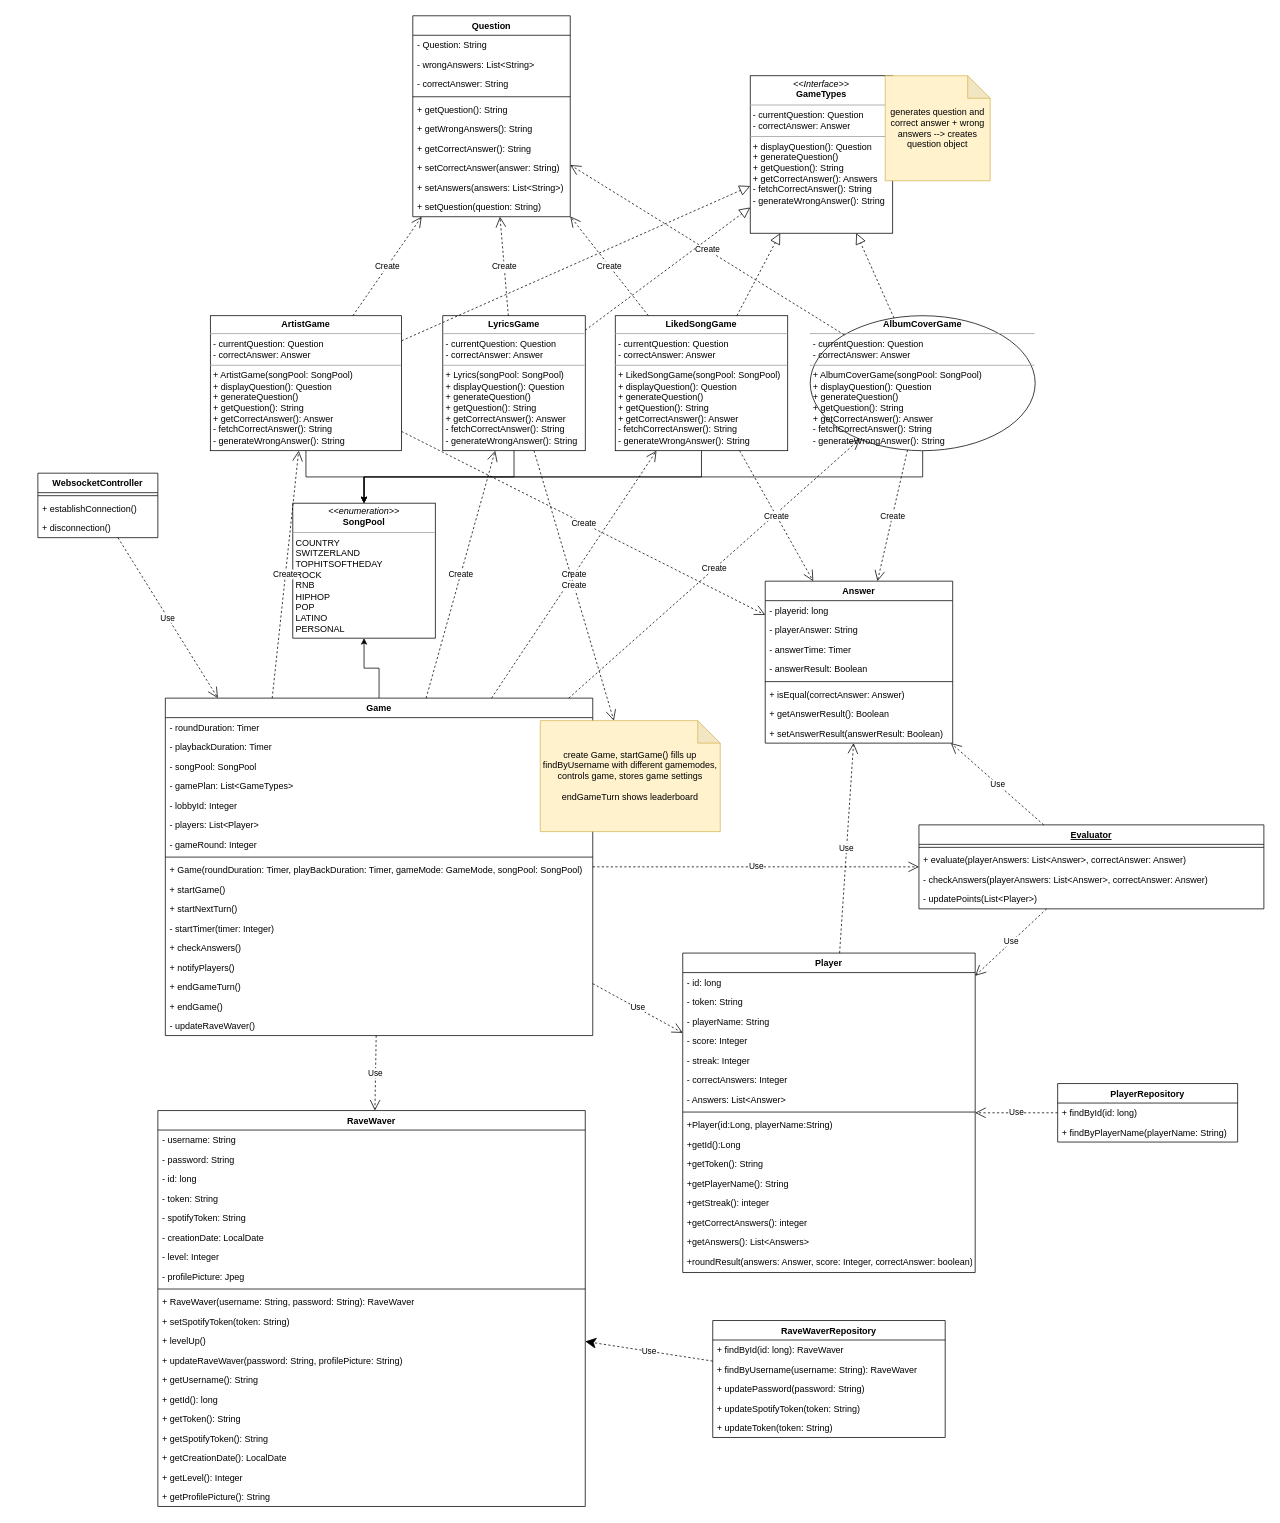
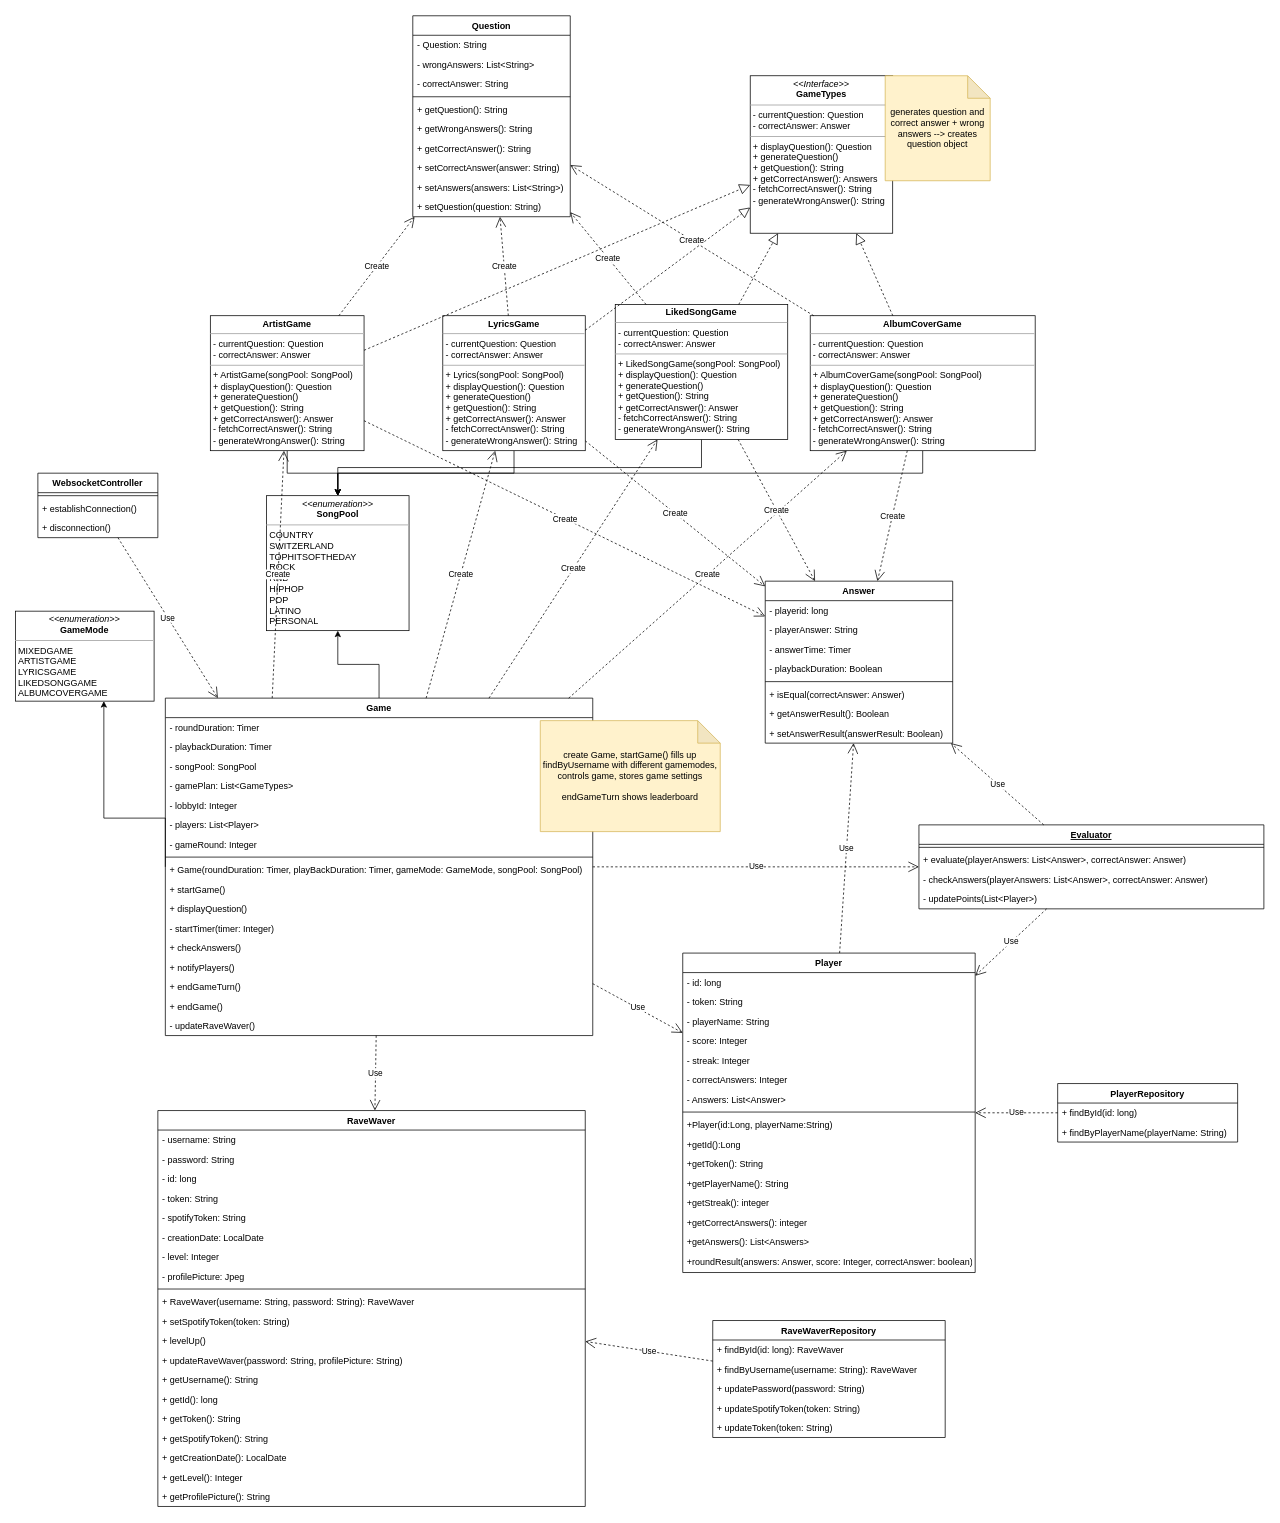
node "ArtistGame - currentQuestion: Question - correctAnswer: Answer + ArtistGame(songPool: SongPool) + displayQuestion(): Question + generateQuestion() + getQuestion(): String + getCorrectAnswer(): Answer - fetchCorrectAnswer(): String - generateWrongAnswer(): String": size 191x135 -> 154x135
node "LikedSongGame - currentQuestion: Question - correctAnswer: Answer + LikedSongGame(songPool: SongPool) + displayQuestion(): Question + generateQuestion() + getQuestion(): String + getCorrectAnswer(): Answer - fetchCorrectAnswer(): String - generateWrongAnswer(): String": moved (702, 383) -> (702, 372)
node "AlbumCoverGame - currentQuestion: Question - correctAnswer: Answer + AlbumCoverGame(songPool: SongPool) + displayQuestion(): Question + generateQuestion() + getQuestion(): String + getCorrectAnswer(): Answer - fetchCorrectAnswer(): String - generateWrongAnswer(): String": shape ellipse -> rectangle
node "<<enumeration>> SongPool COUNTRY SWITZERLAND TOPHITSOFTHEDAY ROCK RNB HIPHOP POP LATINO PERSONAL": moved (364, 570) -> (338, 563)
edge "LyricsGame - currentQuestion: Question - correctAnswer: Answer + Lyrics(songPool: SongPool) + displayQuestion(): Question + generateQuestion() + getQuestion(): String + getCorrectAnswer(): Answer - fetchCorrectAnswer(): String - generateWrongAnswer(): String" -> "create Game, startGame() fills up findByUsername with different gamemodes, controls game, stores game settings endGameTurn shows leaderboard": now "LyricsGame - currentQuestion: Question - correctAnswer: Answer + Lyrics(songPool: SongPool) + displayQuestion(): Question + generateQuestion() + getQuestion(): String + getCorrectAnswer(): Answer - fetchCorrectAnswer(): String - generateWrongAnswer(): String" -> "Answer"
node "<<enumeration>> GameMode MIXEDGAME ARTISTGAME LYRICSGAME LIKEDSONGGAME ALBUMCOVERGAME": added
node "- answerResult: Boolean": label "- answerResult: Boolean" -> "- playbackDuration: Boolean"
edge "Game" -> "<<enumeration>> GameMode MIXEDGAME ARTISTGAME LYRICSGAME LIKEDSONGGAME ALBUMCOVERGAME": added
node "+ startNextTurn()": label "+ startNextTurn()" -> "+ displayQuestion()"
edge "RaveWaverRepository" -> "RaveWaver": arrowhead classic -> open
